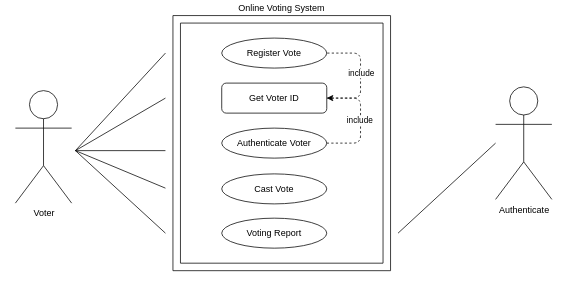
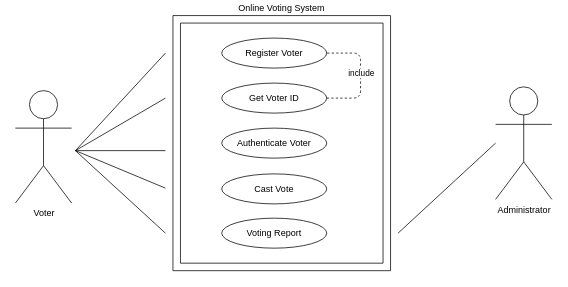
node "Register Vote": label "Register Vote" -> "Register Voter"
node "Get Voter ID": shape rounded rectangle -> ellipse
edge "Authenticate Voter" -> "Get Voter ID": removed, label "include"
node "Authenticate": label "Authenticate" -> "Administrator"
